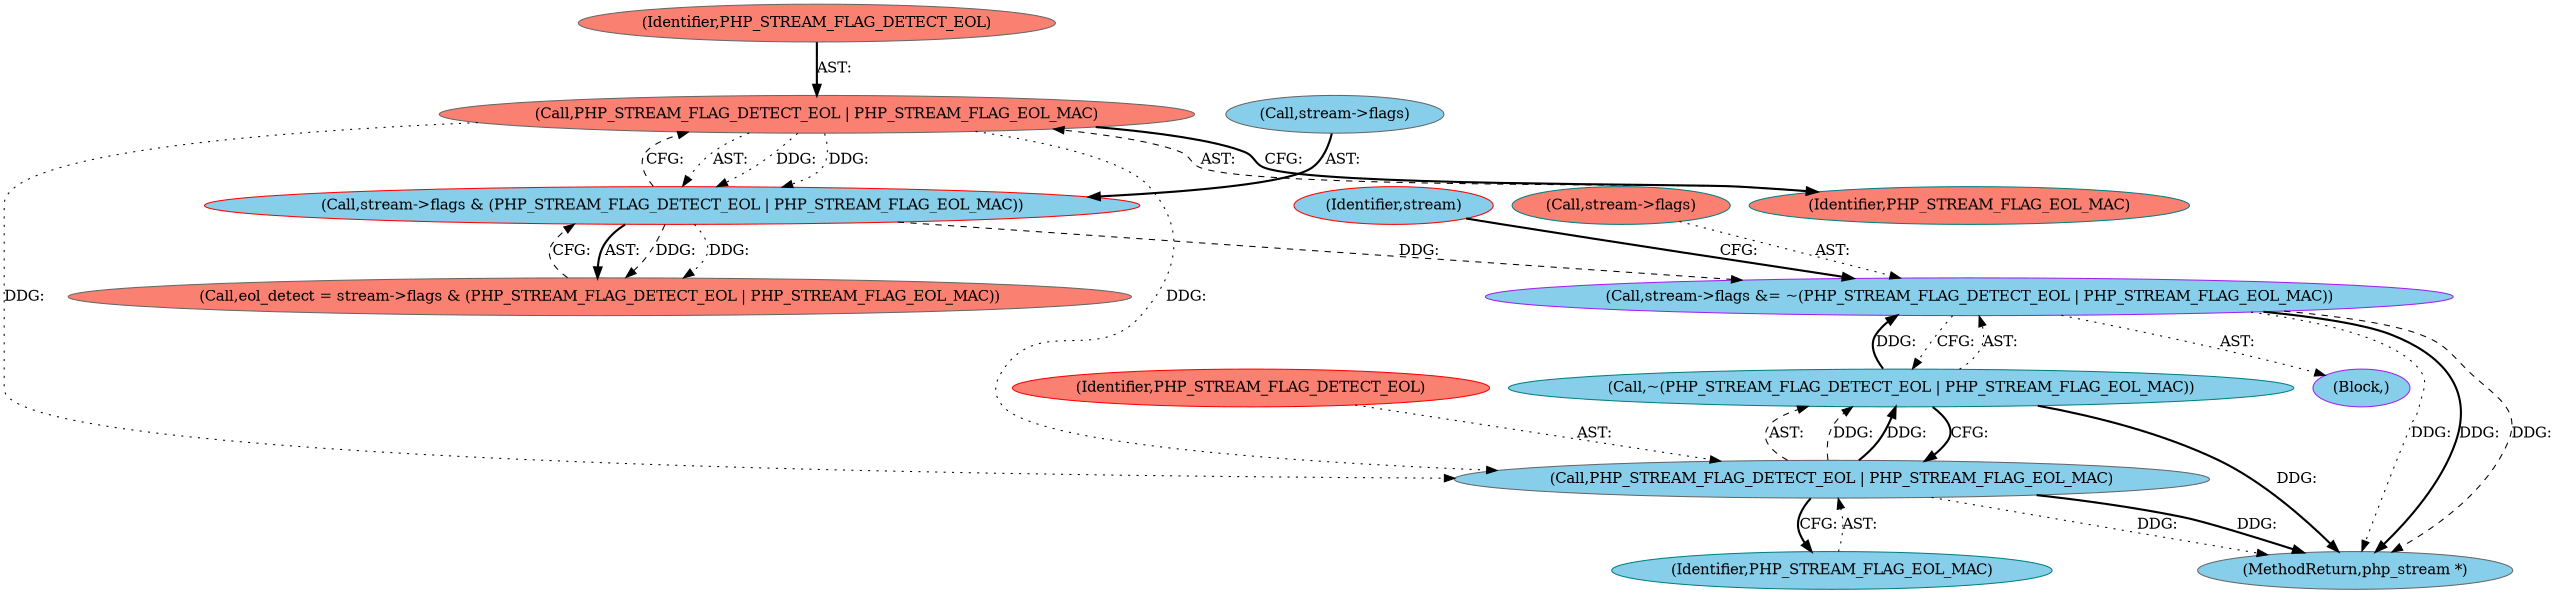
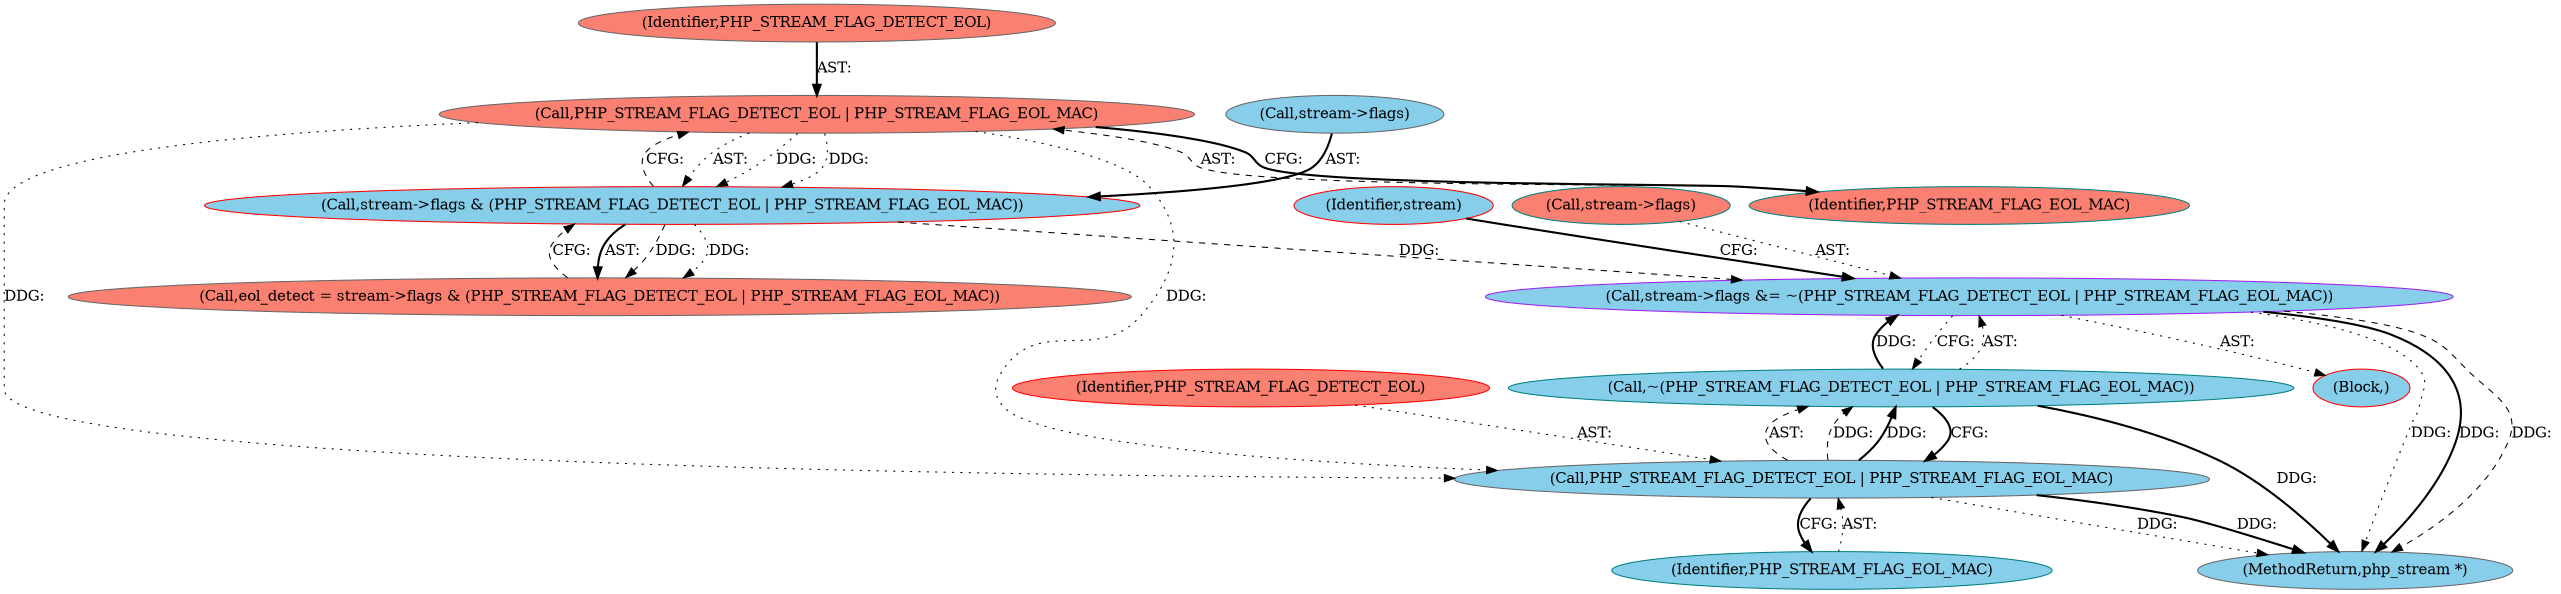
node "(Block,)": color purple -> red
